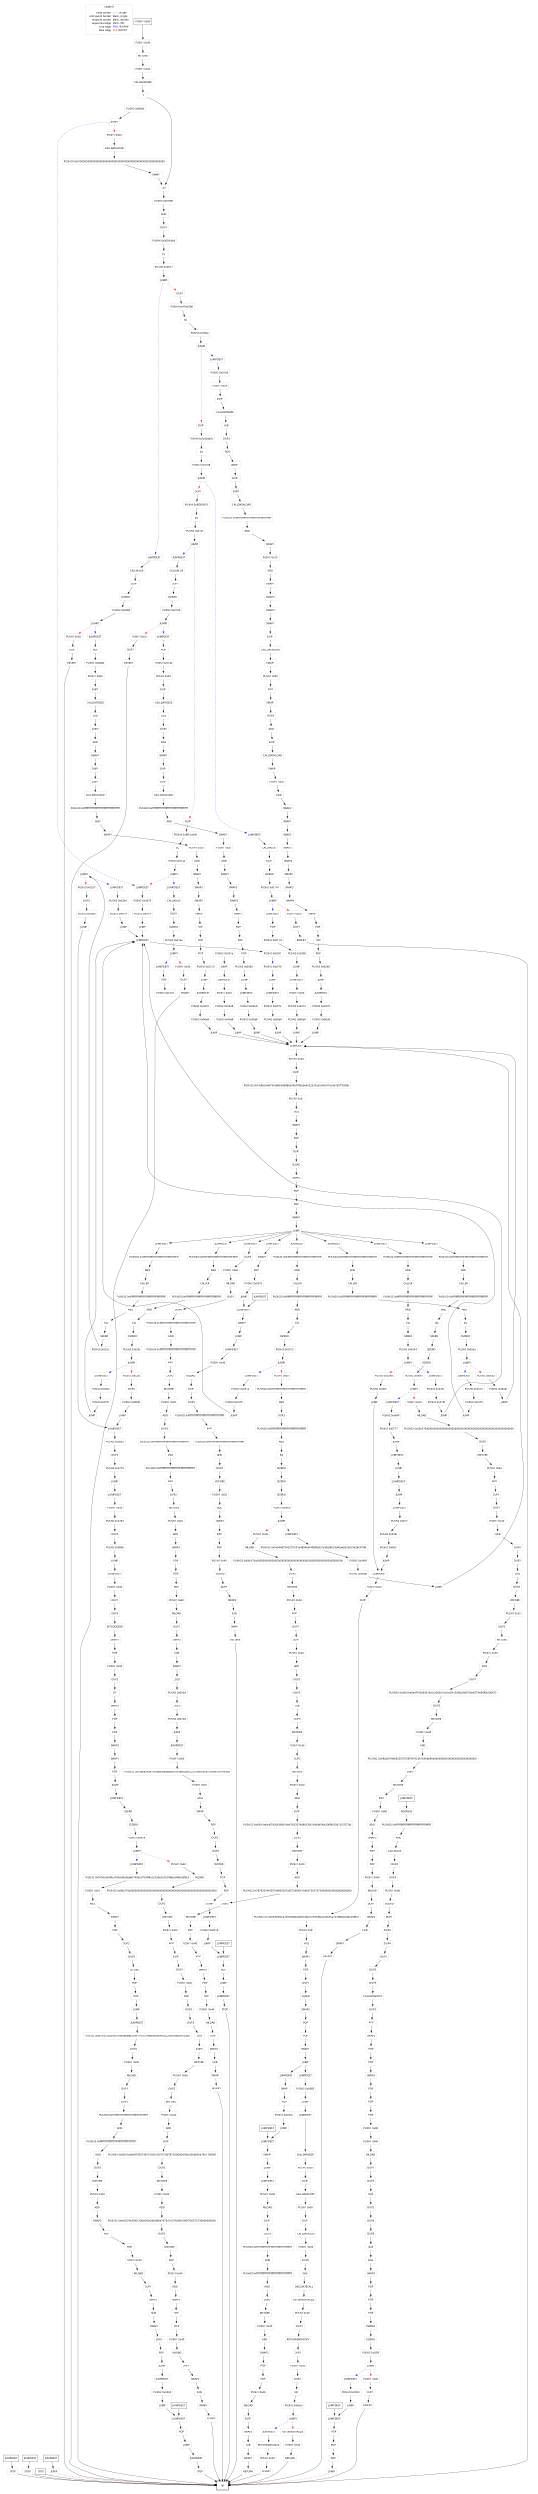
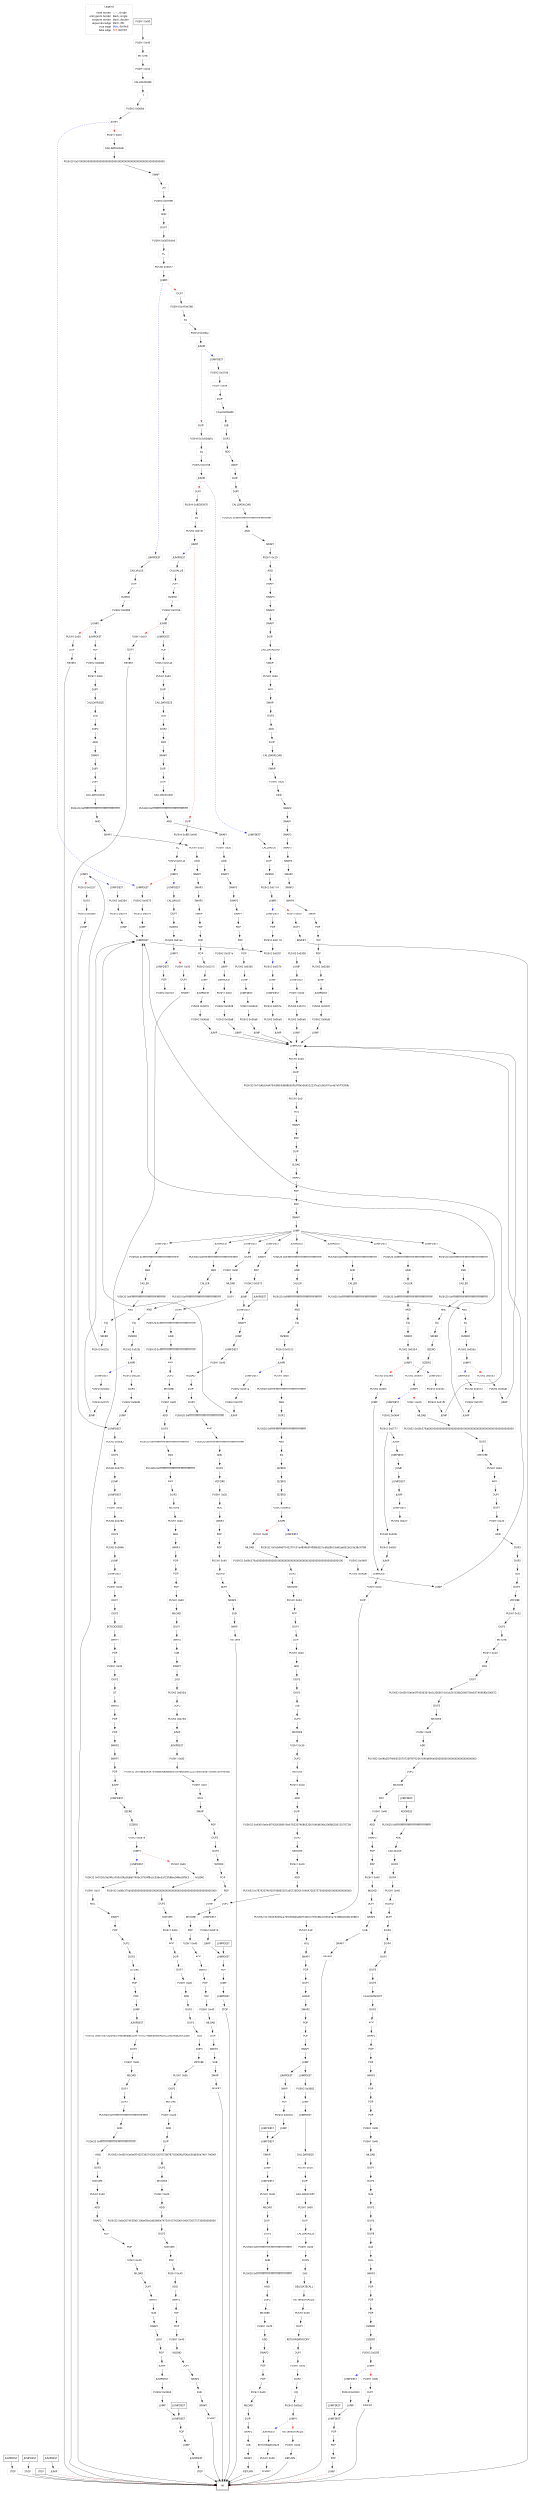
edge "LT" -> "DIV": now "LT" -> "PUSH2 0x006d"
edge "PUSH2 0x011d" -> "PUSH2 0x0308": now "PUSH2 0x011d" -> "PUSH2 0x0201"
edge "PUSH2 0x0211" -> "PUSH2 0x020c": now "PUSH2 0x0777" -> "PUSH2 0x020c"
